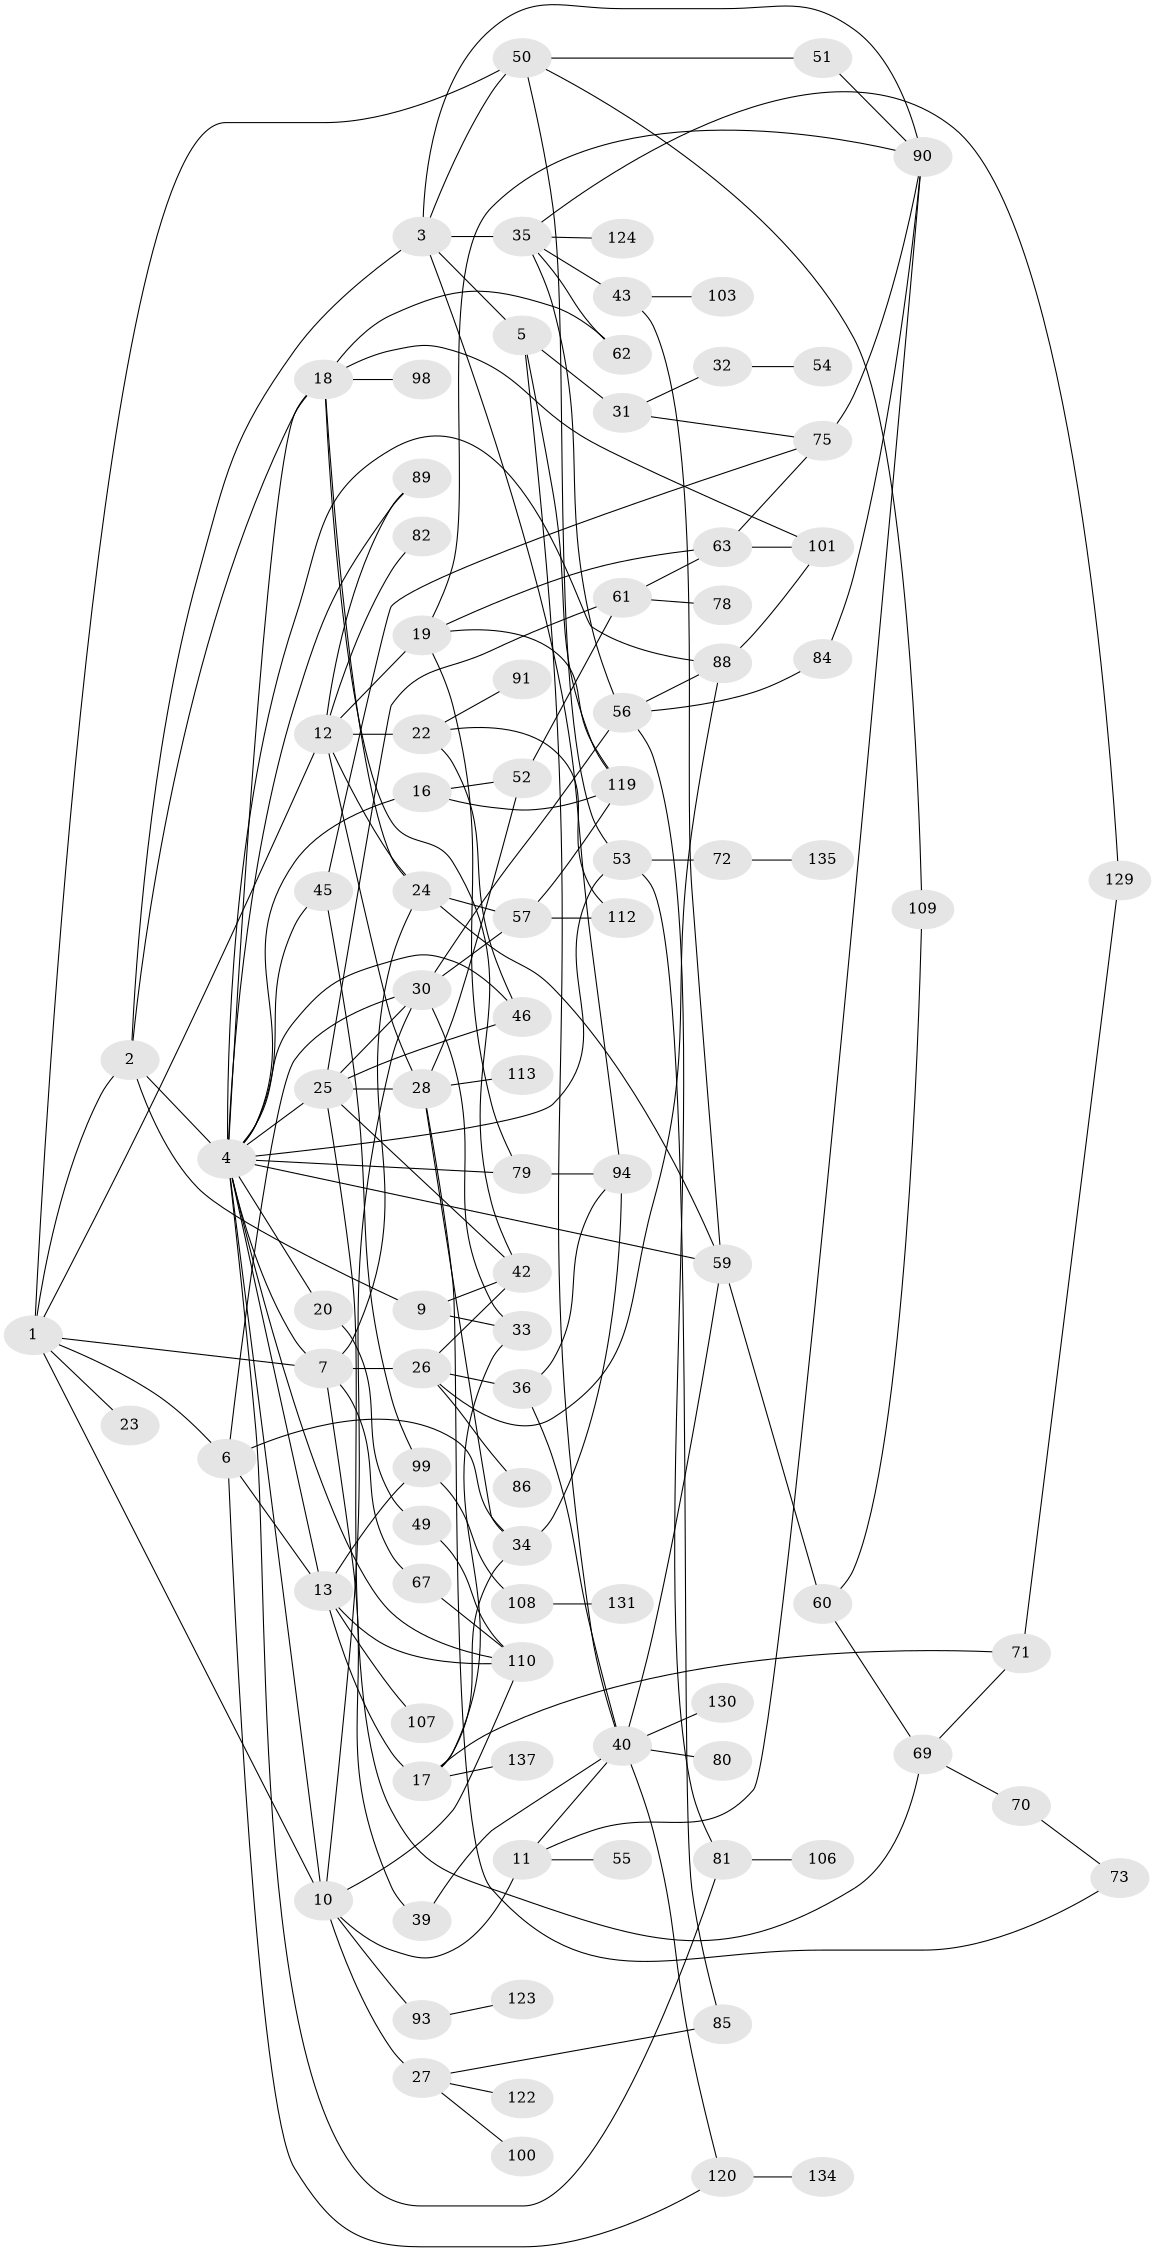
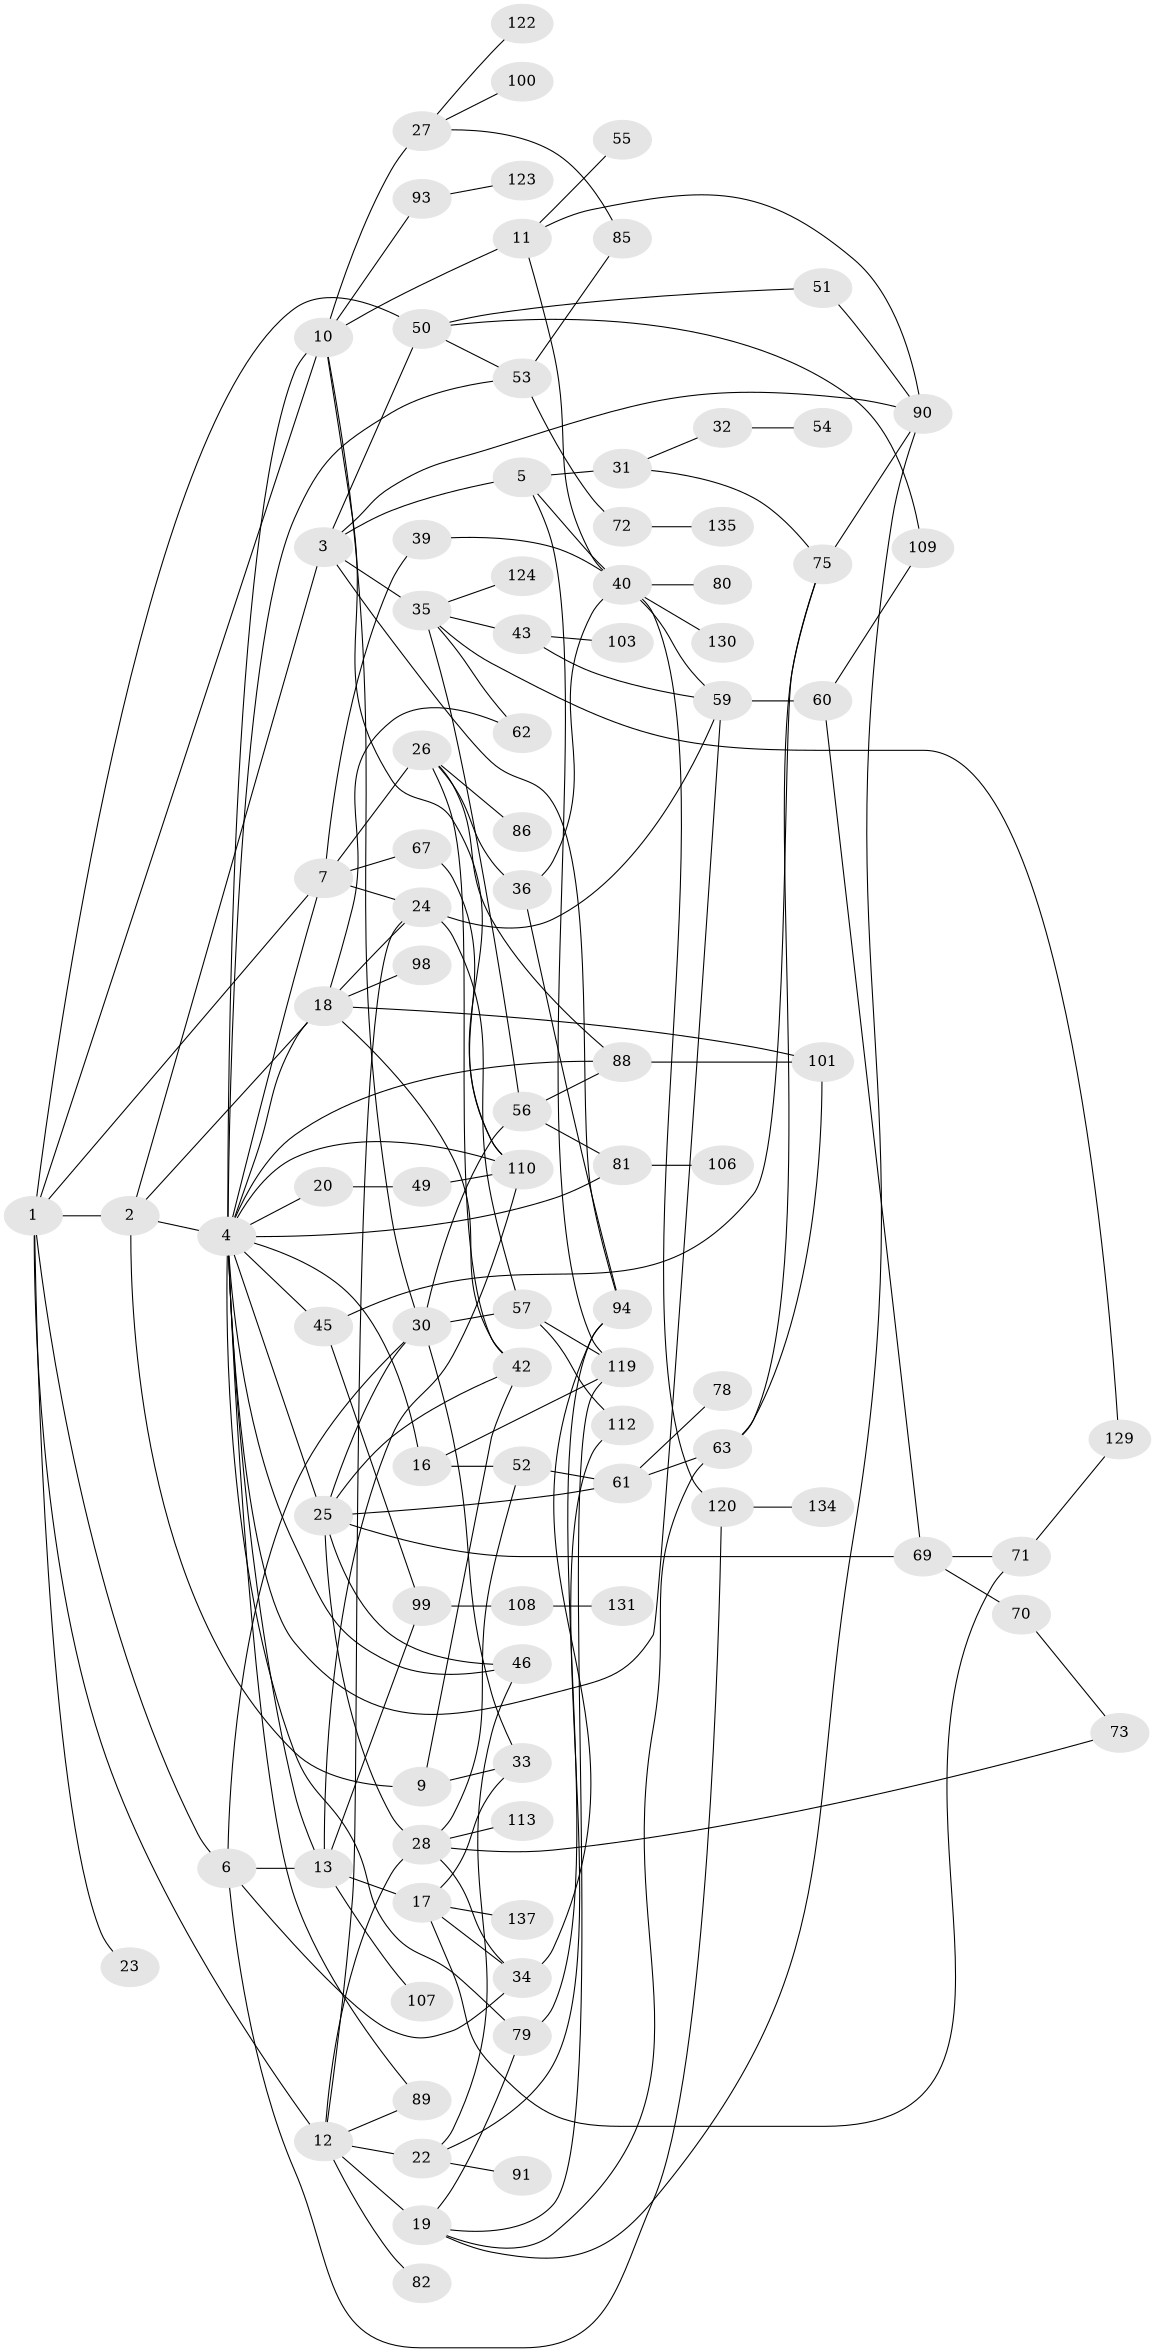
node "84": removed
